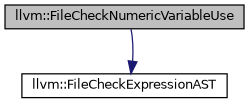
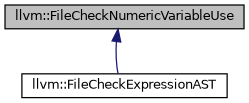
edge "llvm::FileCheckNumericVariableUse" -> "llvm::FileCheckExpressionAST": reversed
